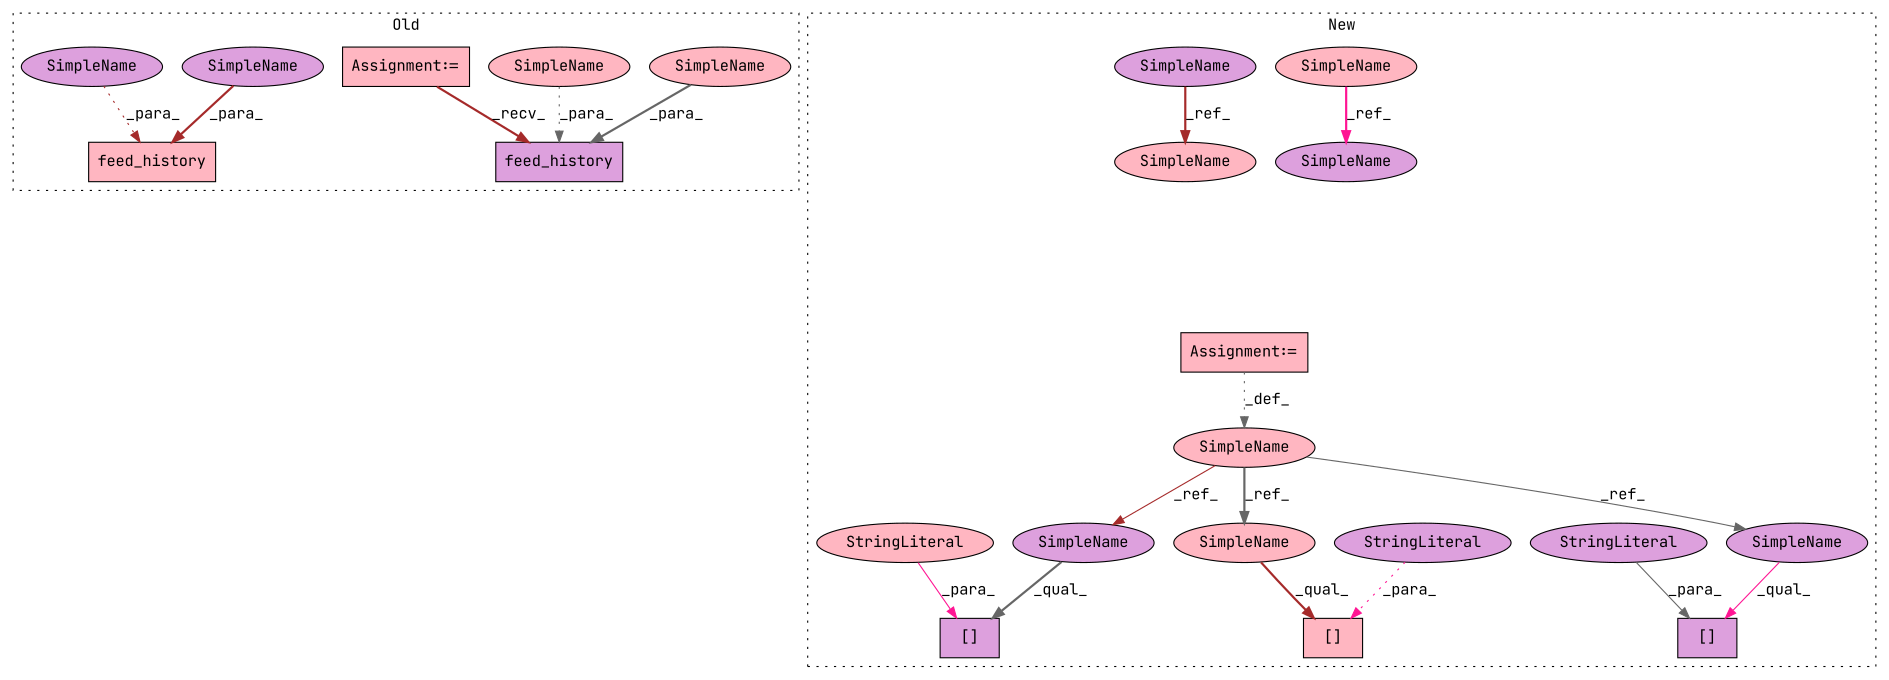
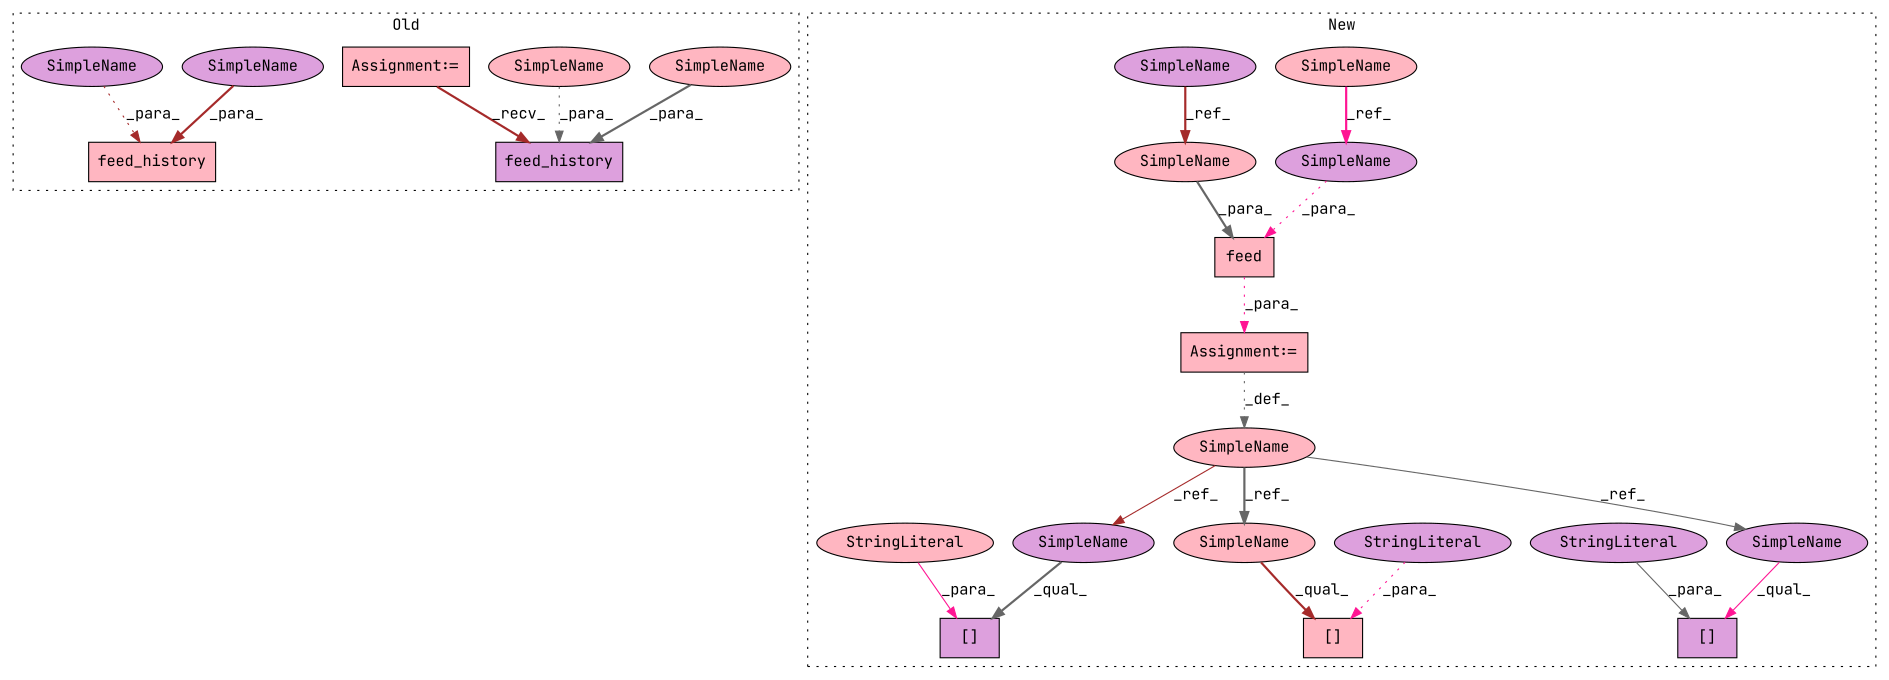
node "feed": added
